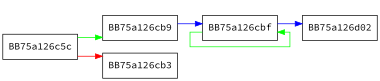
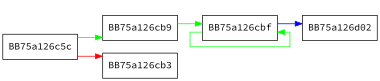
edge "BB75a126cb9" -> "BB75a126cbf": color blue -> green
